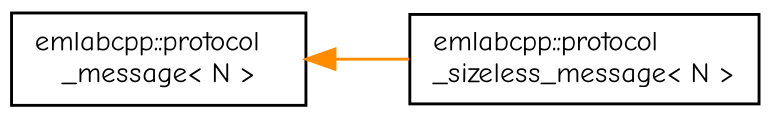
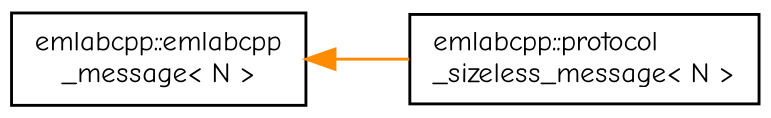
node "emlabcpp::protocol _message< N >": label "emlabcpp::protocol _message< N >" -> "emlabcpp::emlabcpp _message< N >"
